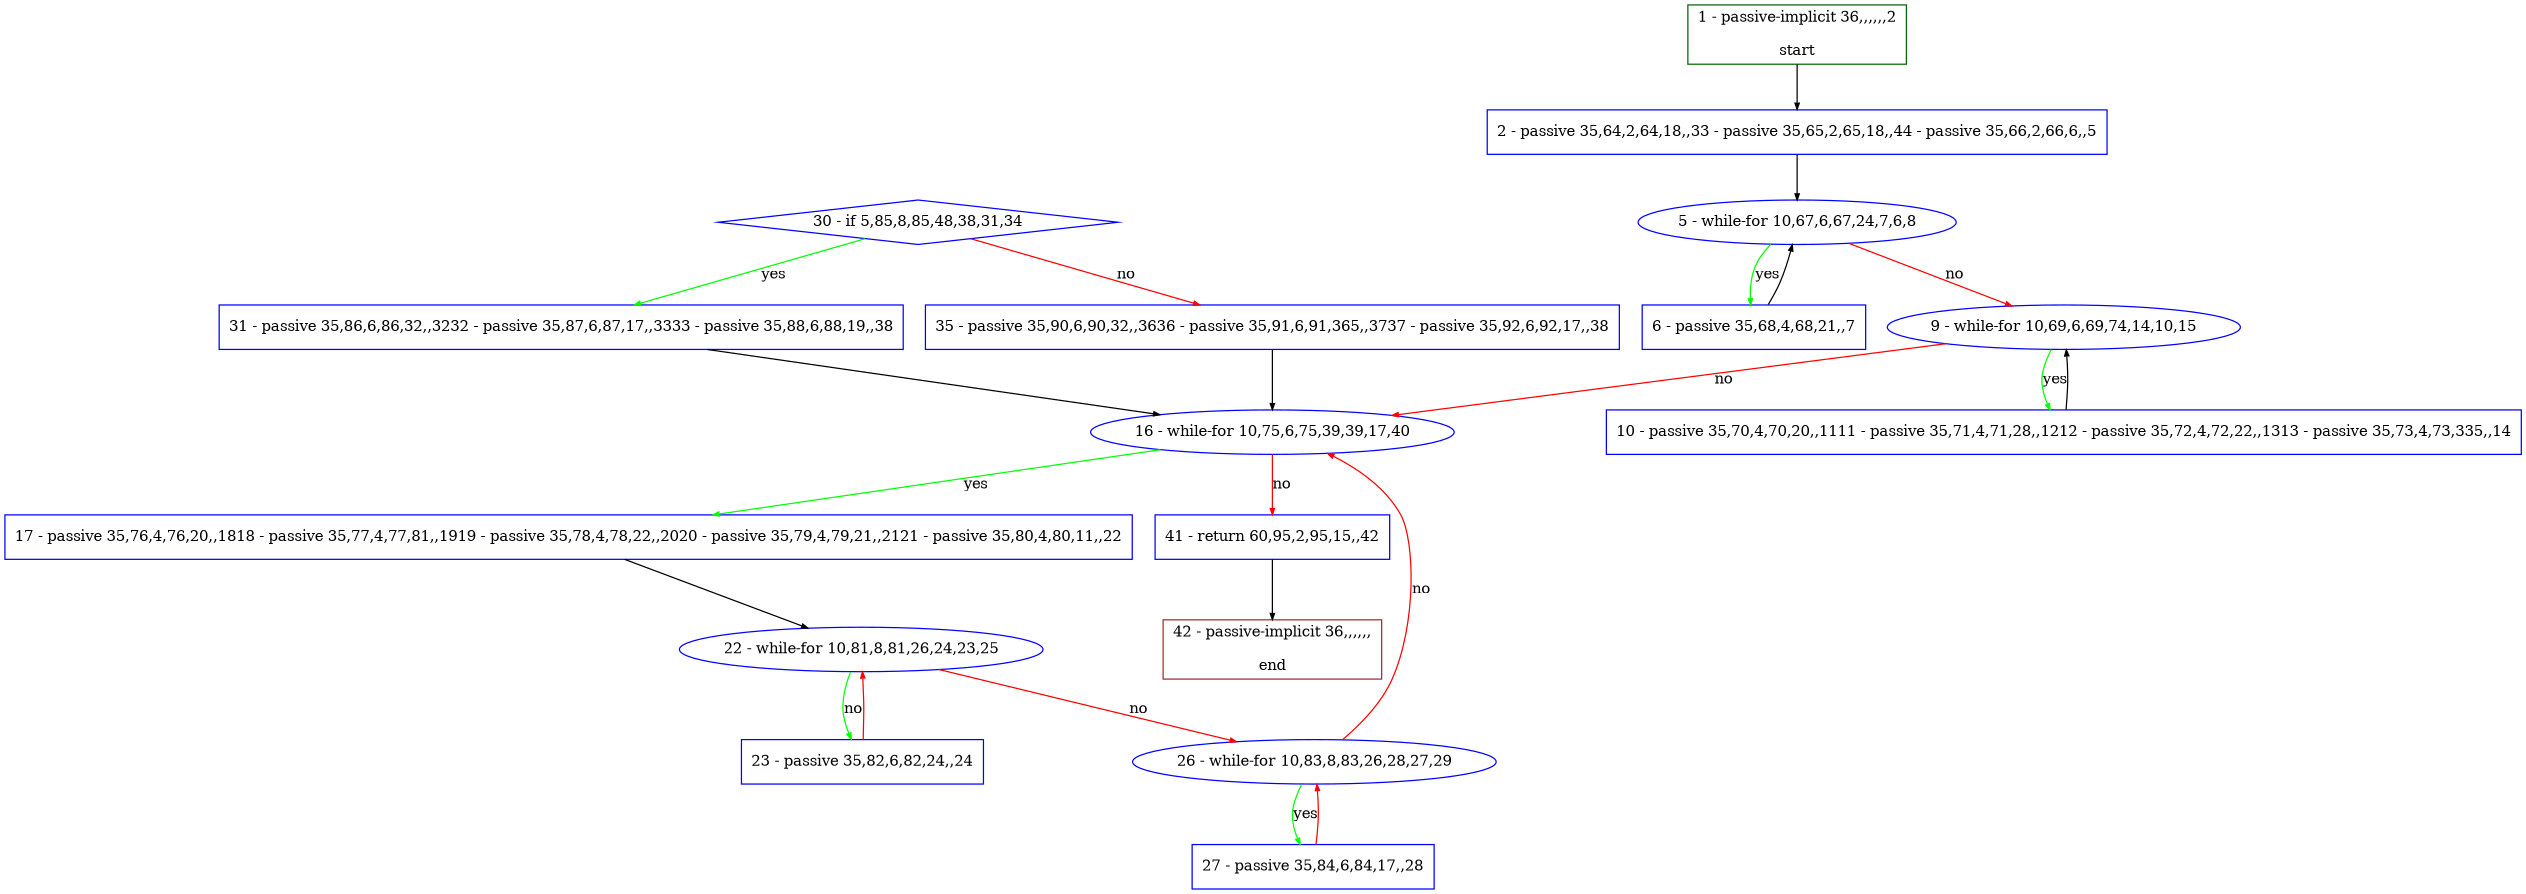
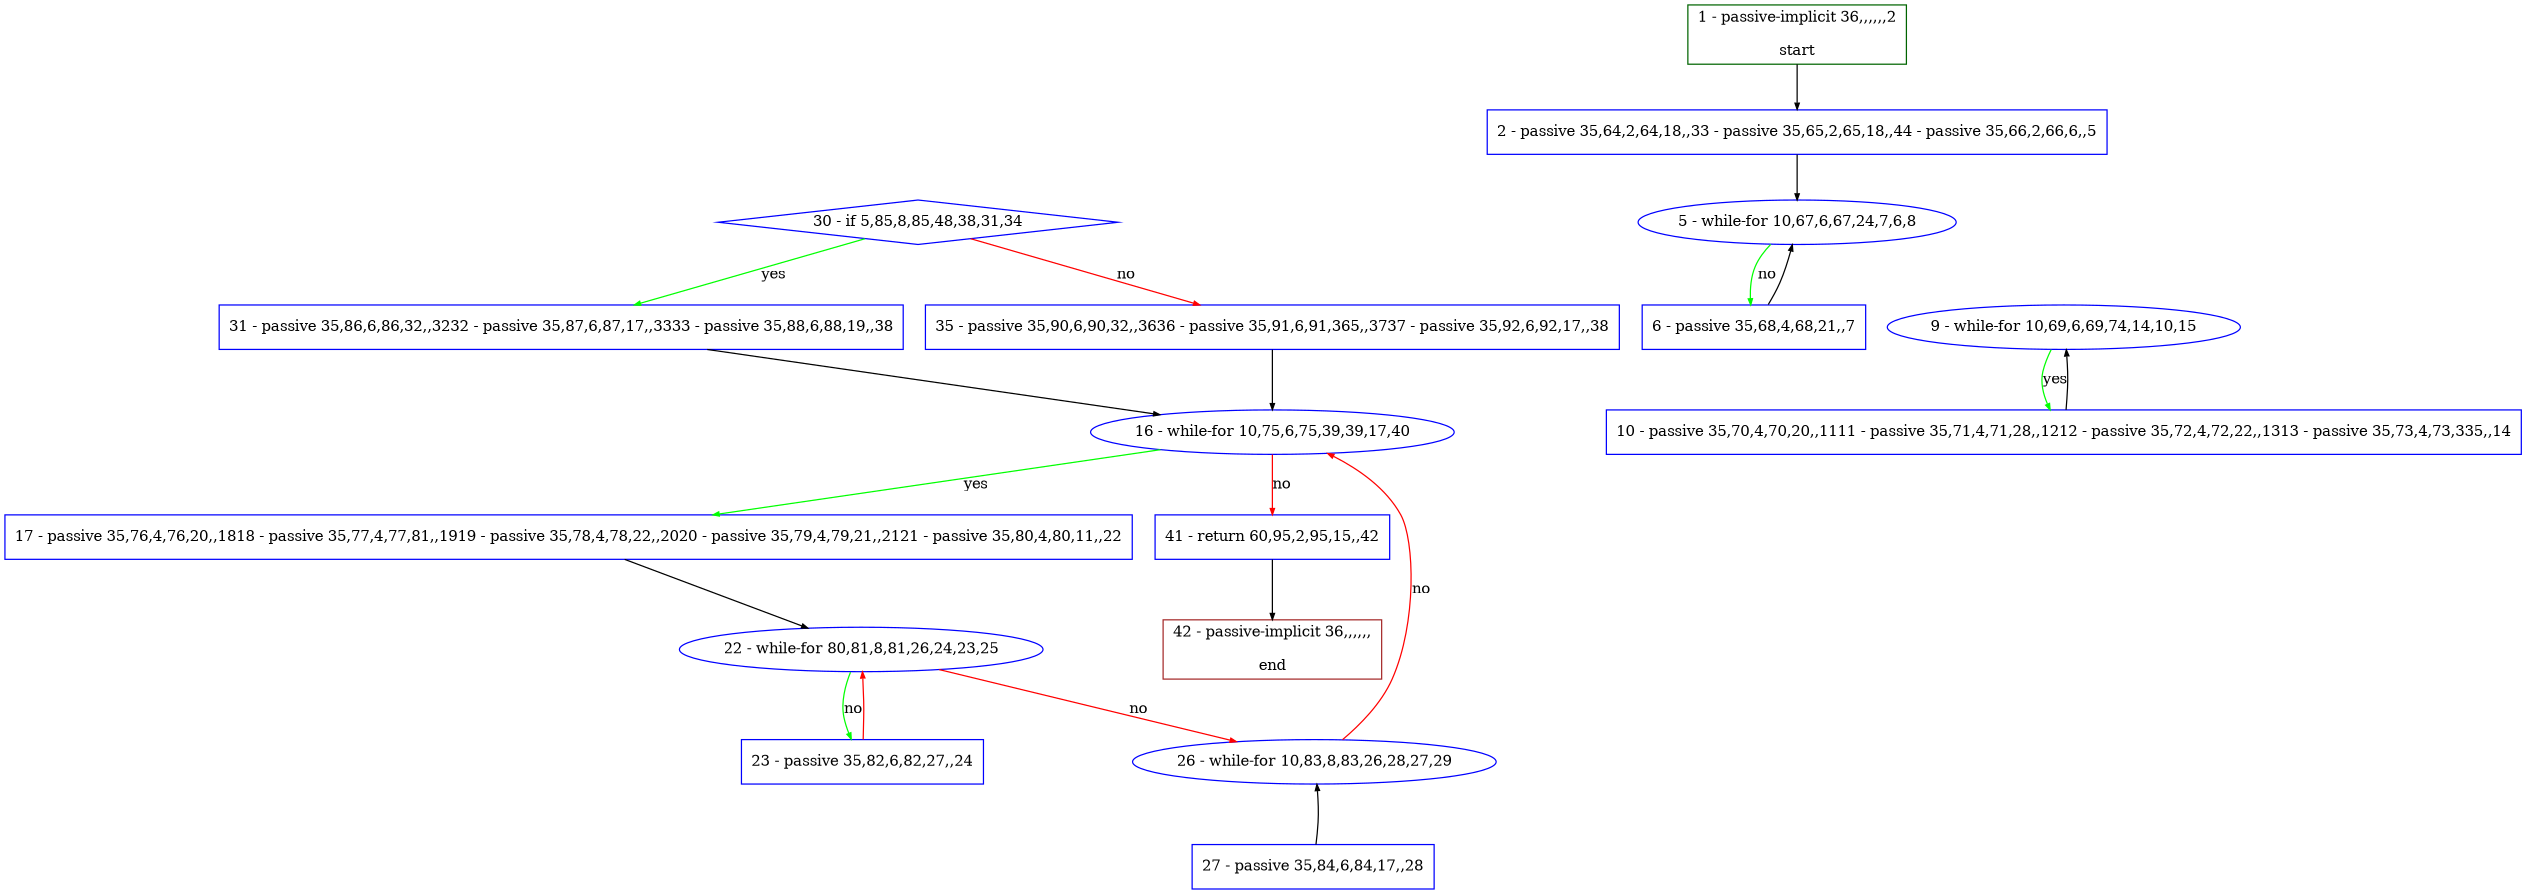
edge "5 - while-for 10,67,6,67,24,7,6,8" -> "9 - while-for 10,69,6,69,74,14,10,15": removed, label "no"
edge "5 - while-for 10,67,6,67,24,7,6,8" -> "6 - passive 35,68,4,68,21,,7": label "yes" -> "no"
edge "9 - while-for 10,69,6,69,74,14,10,15" -> "16 - while-for 10,75,6,75,39,39,17,40": removed, label "no"
node "22 - while-for 10,81,8,81,26,24,23,25": label "22 - while-for 10,81,8,81,26,24,23,25" -> "22 - while-for 80,81,8,81,26,24,23,25"
node "23 - passive 35,82,6,82,24,,24": label "23 - passive 35,82,6,82,24,,24" -> "23 - passive 35,82,6,82,27,,24"
edge "26 - while-for 10,83,8,83,26,28,27,29" -> "27 - passive 35,84,6,84,17,,28": removed, label "yes"
edge "27 - passive 35,84,6,84,17,,28" -> "26 - while-for 10,83,8,83,26,28,27,29": color #ff0000 -> #000000
